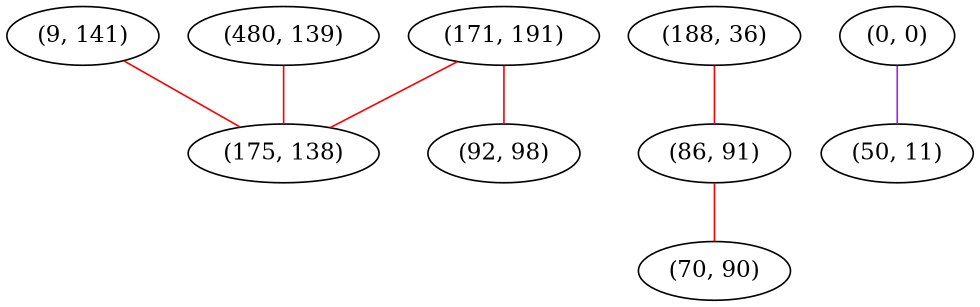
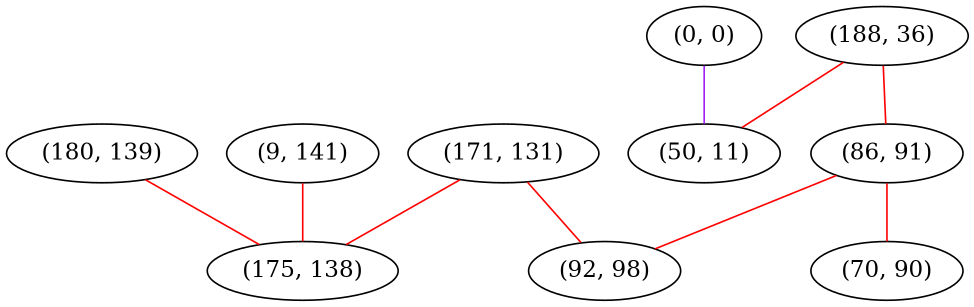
node "(480, 139)": label "(480, 139)" -> "(180, 139)"
node "(171, 191)": label "(171, 191)" -> "(171, 131)"
edge "(188, 36)" -- "(50, 11)": added
edge "(86, 91)" -- "(92, 98)": added
